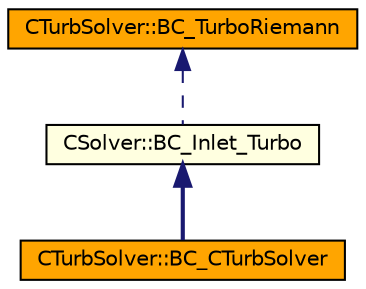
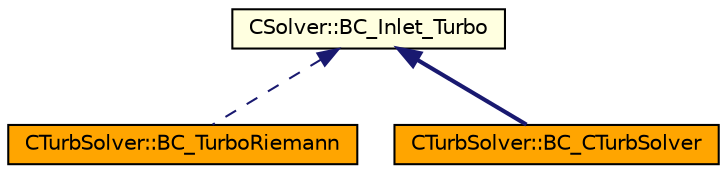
edge "CSolver::BC_Inlet_Turbo" -> "CTurbSolver::BC_TurboRiemann": reversed
